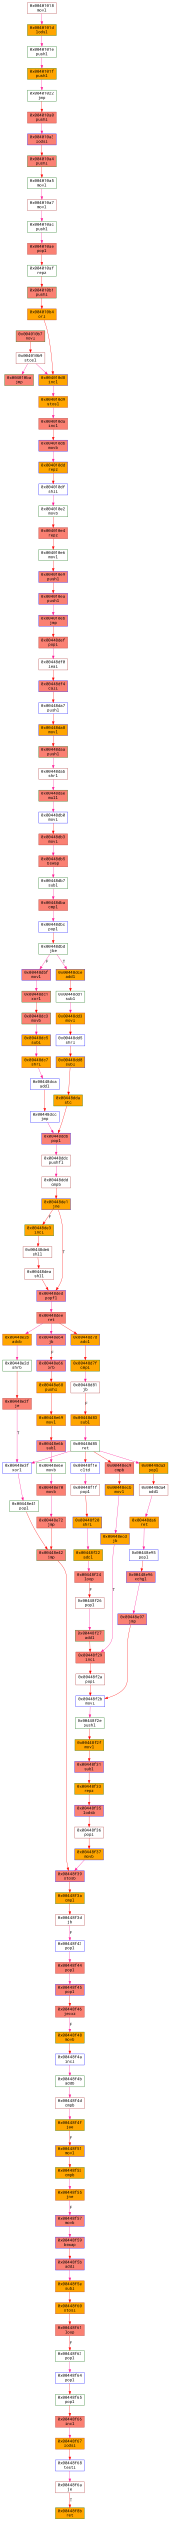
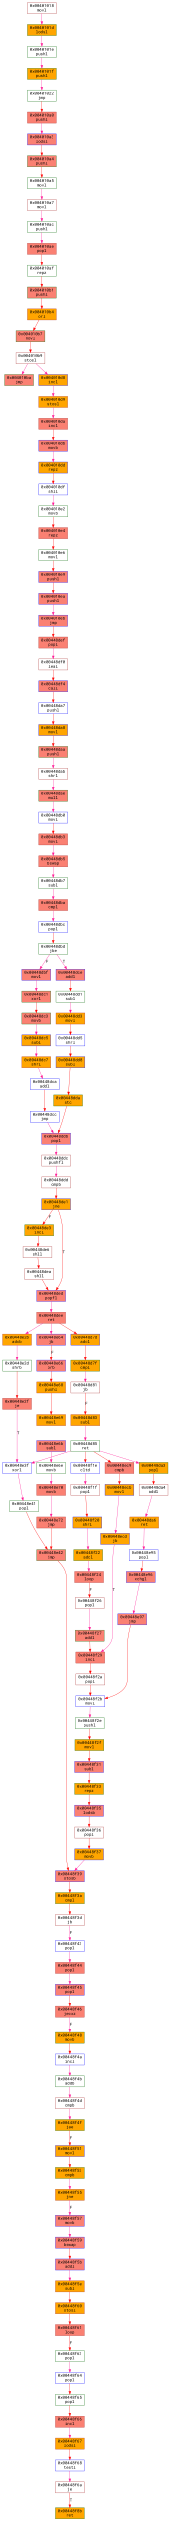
edge "0x004010b4 orl" -> "0x004010d8 incl": now "0x004010b4 orl" -> "0x004010b7 movl"
node "0x00448dce addl": fillcolor orange -> salmon
edge "0x00448e69 movl" -> "0x00448e6b subl": removed
